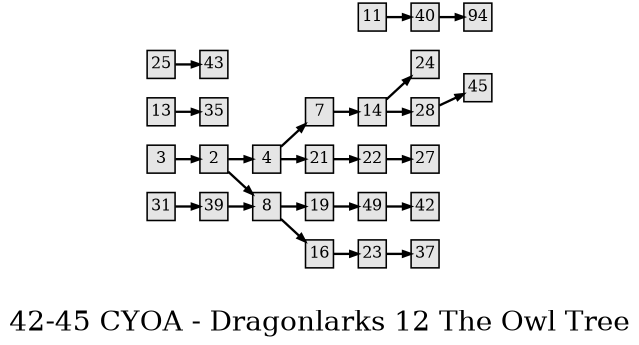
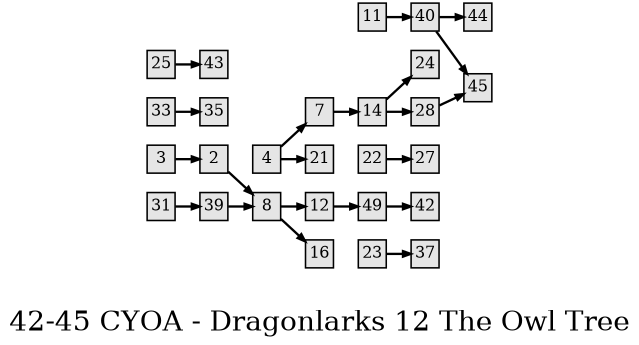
node "94": label "94" -> "44"
edge "40" -> "45": added
node "13": label "13" -> "33"
edge "2" -> "4": removed
edge "21" -> "22": removed
node "19": label "19" -> "12"
edge "16" -> "23": removed
